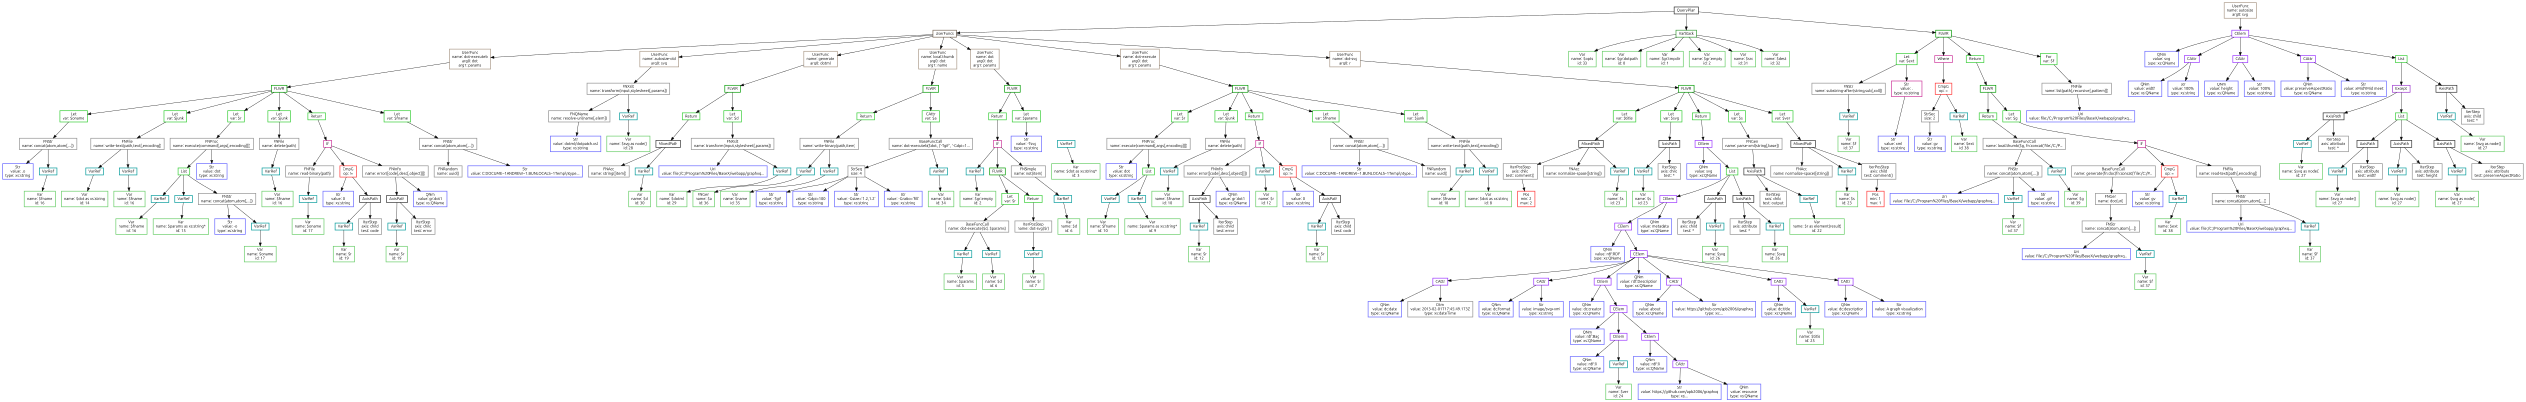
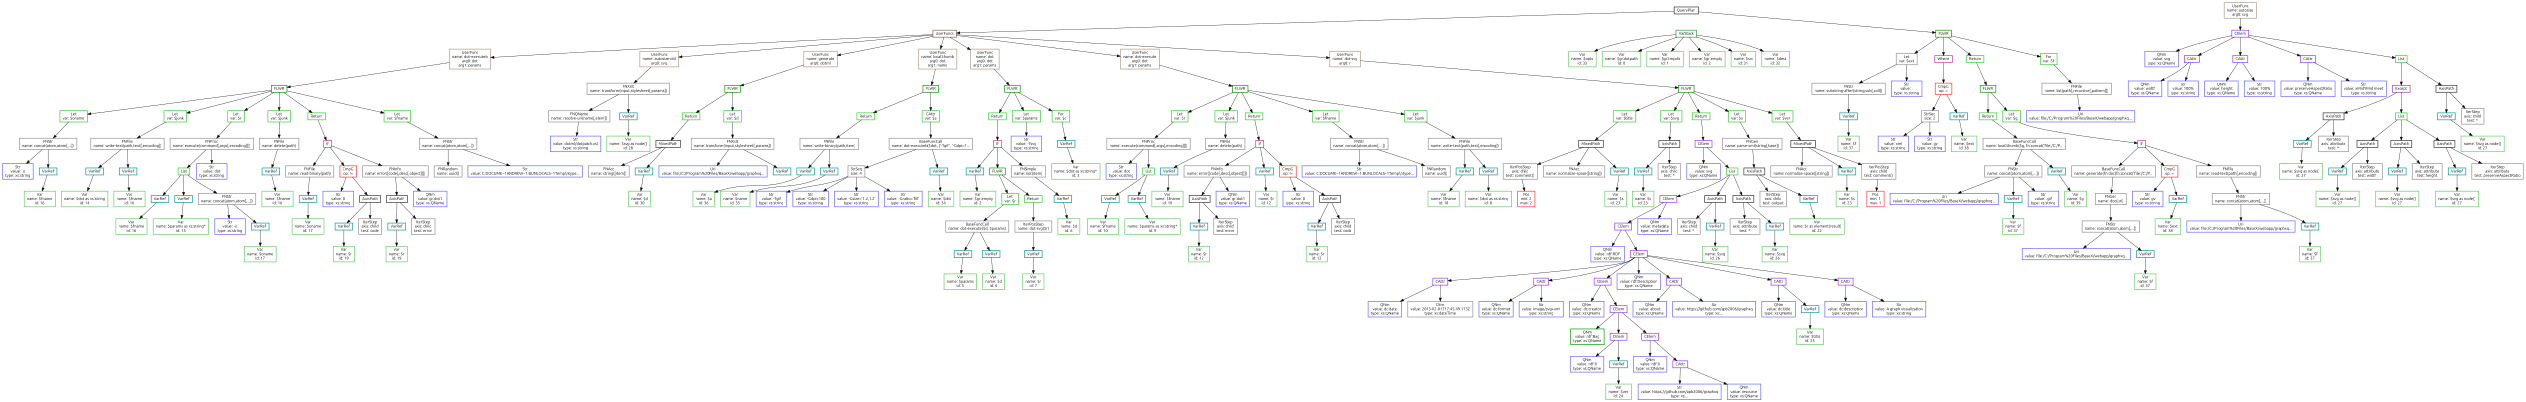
edge "QueryPlan" -> "VarStack": removed
node "Let var: $ext": color #33cc33 -> #909090
node "Str value: . type: xs:string": color #cc3399 -> #6666ff
edge "Str value: . type: xs:string" -> "Str value: xml type: xs:string": now "StrSeq size: 2" -> "Str value: xml type: xs:string"
node "For var: $d": added
node "Var name: $dotml id: 29": removed
node "FNGen name: $a id: 36": label "FNGen name: $a id: 36" -> "Var name: $a id: 36"
node "QNm value: rdf:Bag type: xs:QName": color #6666ff -> #009900
